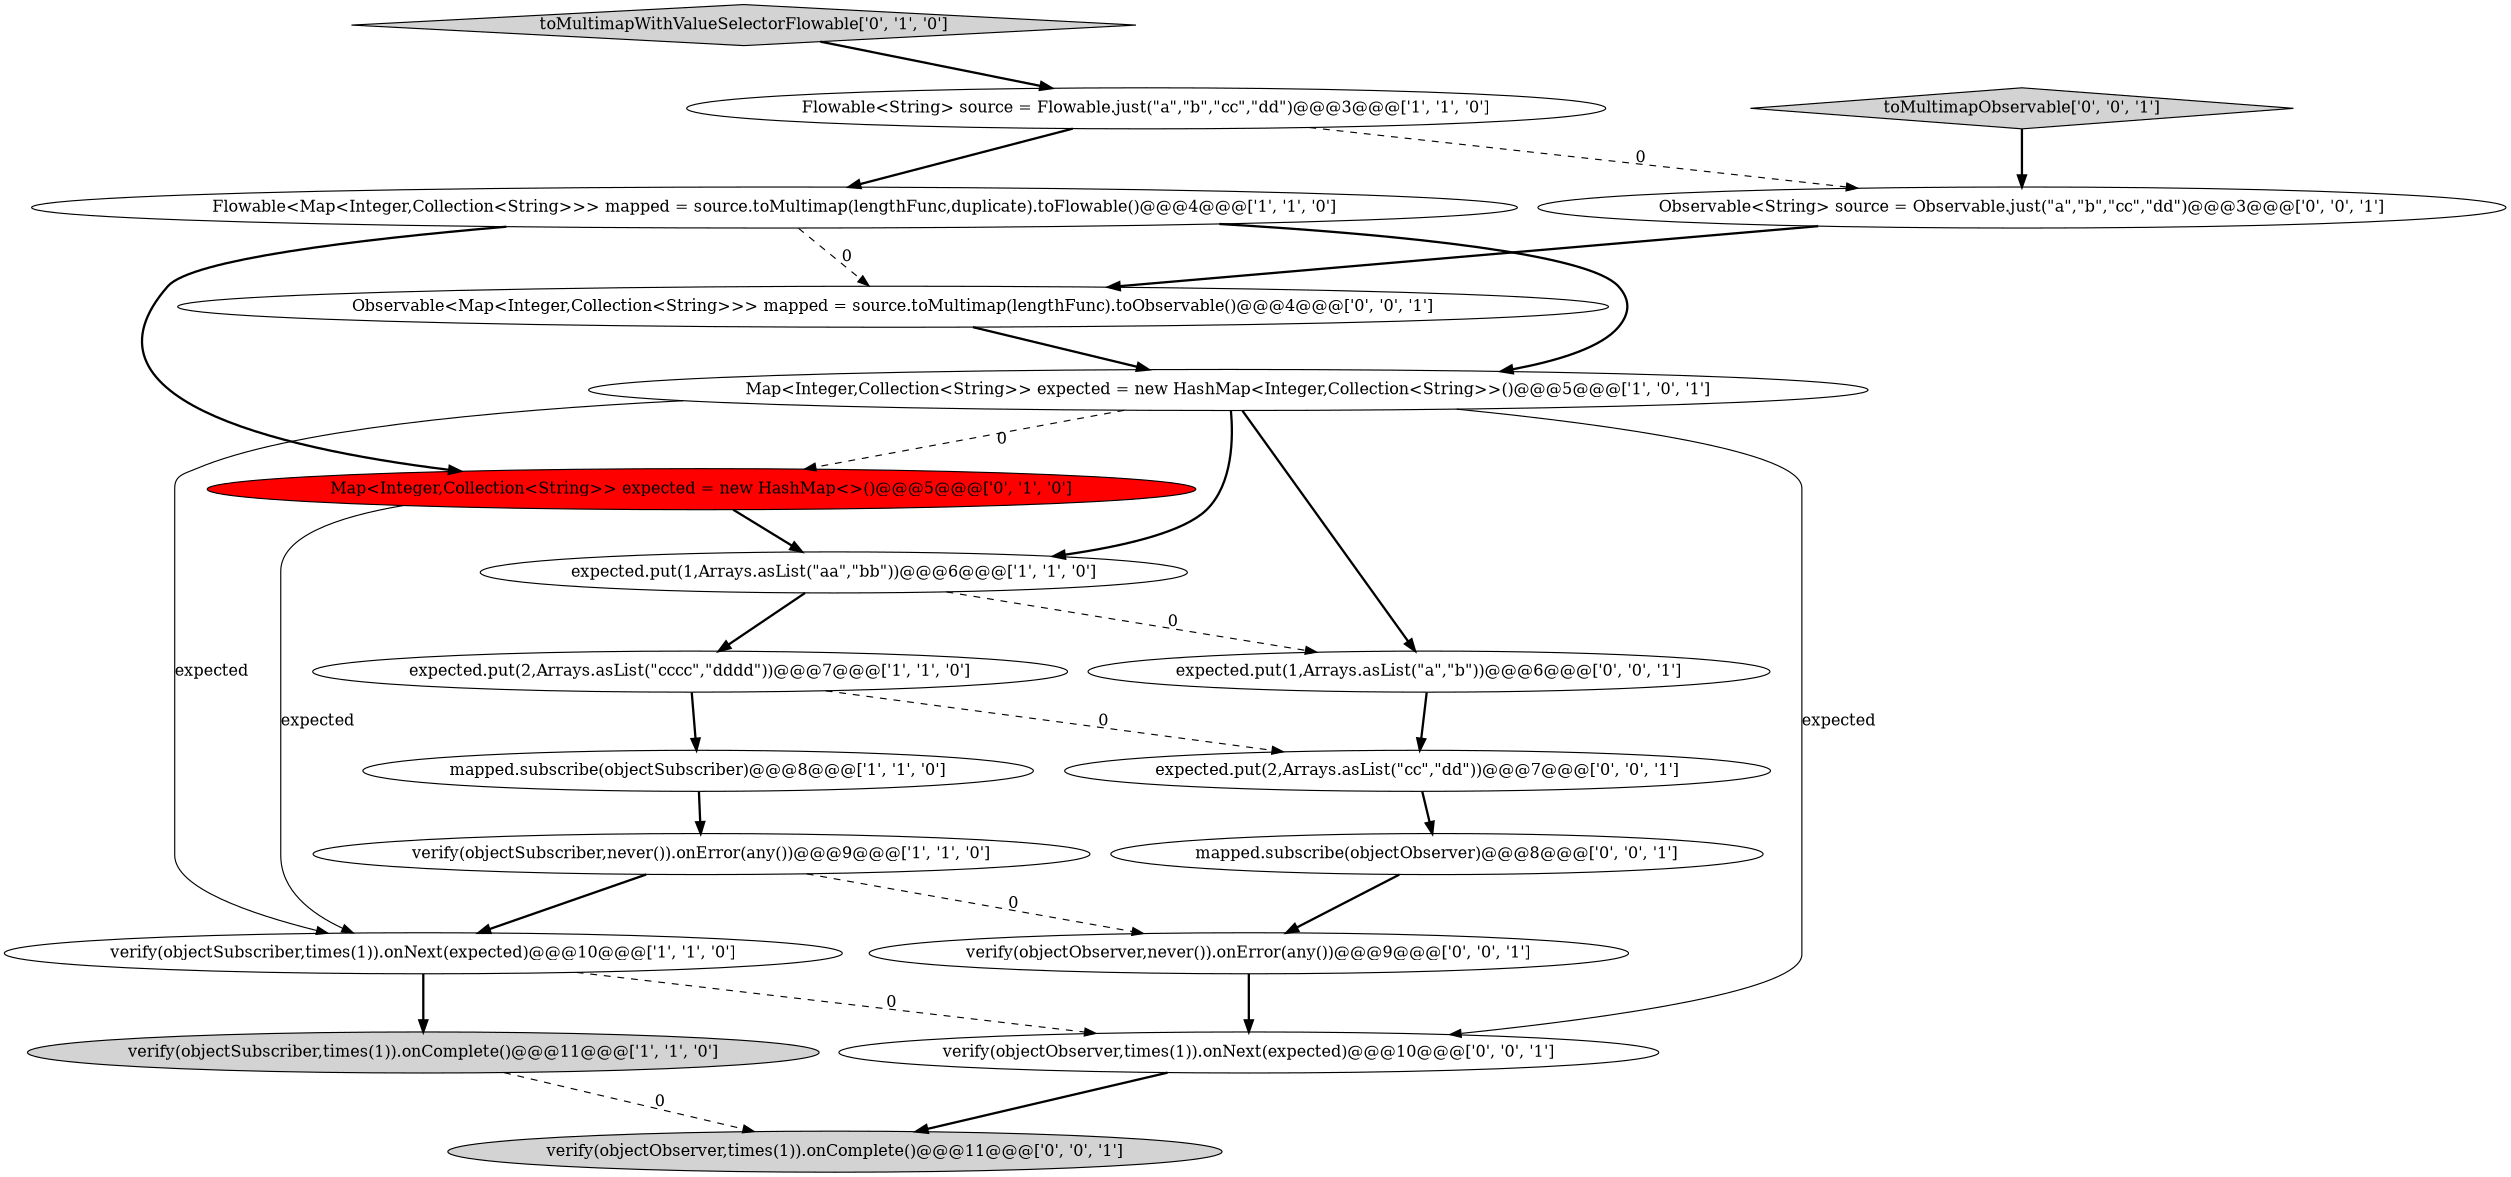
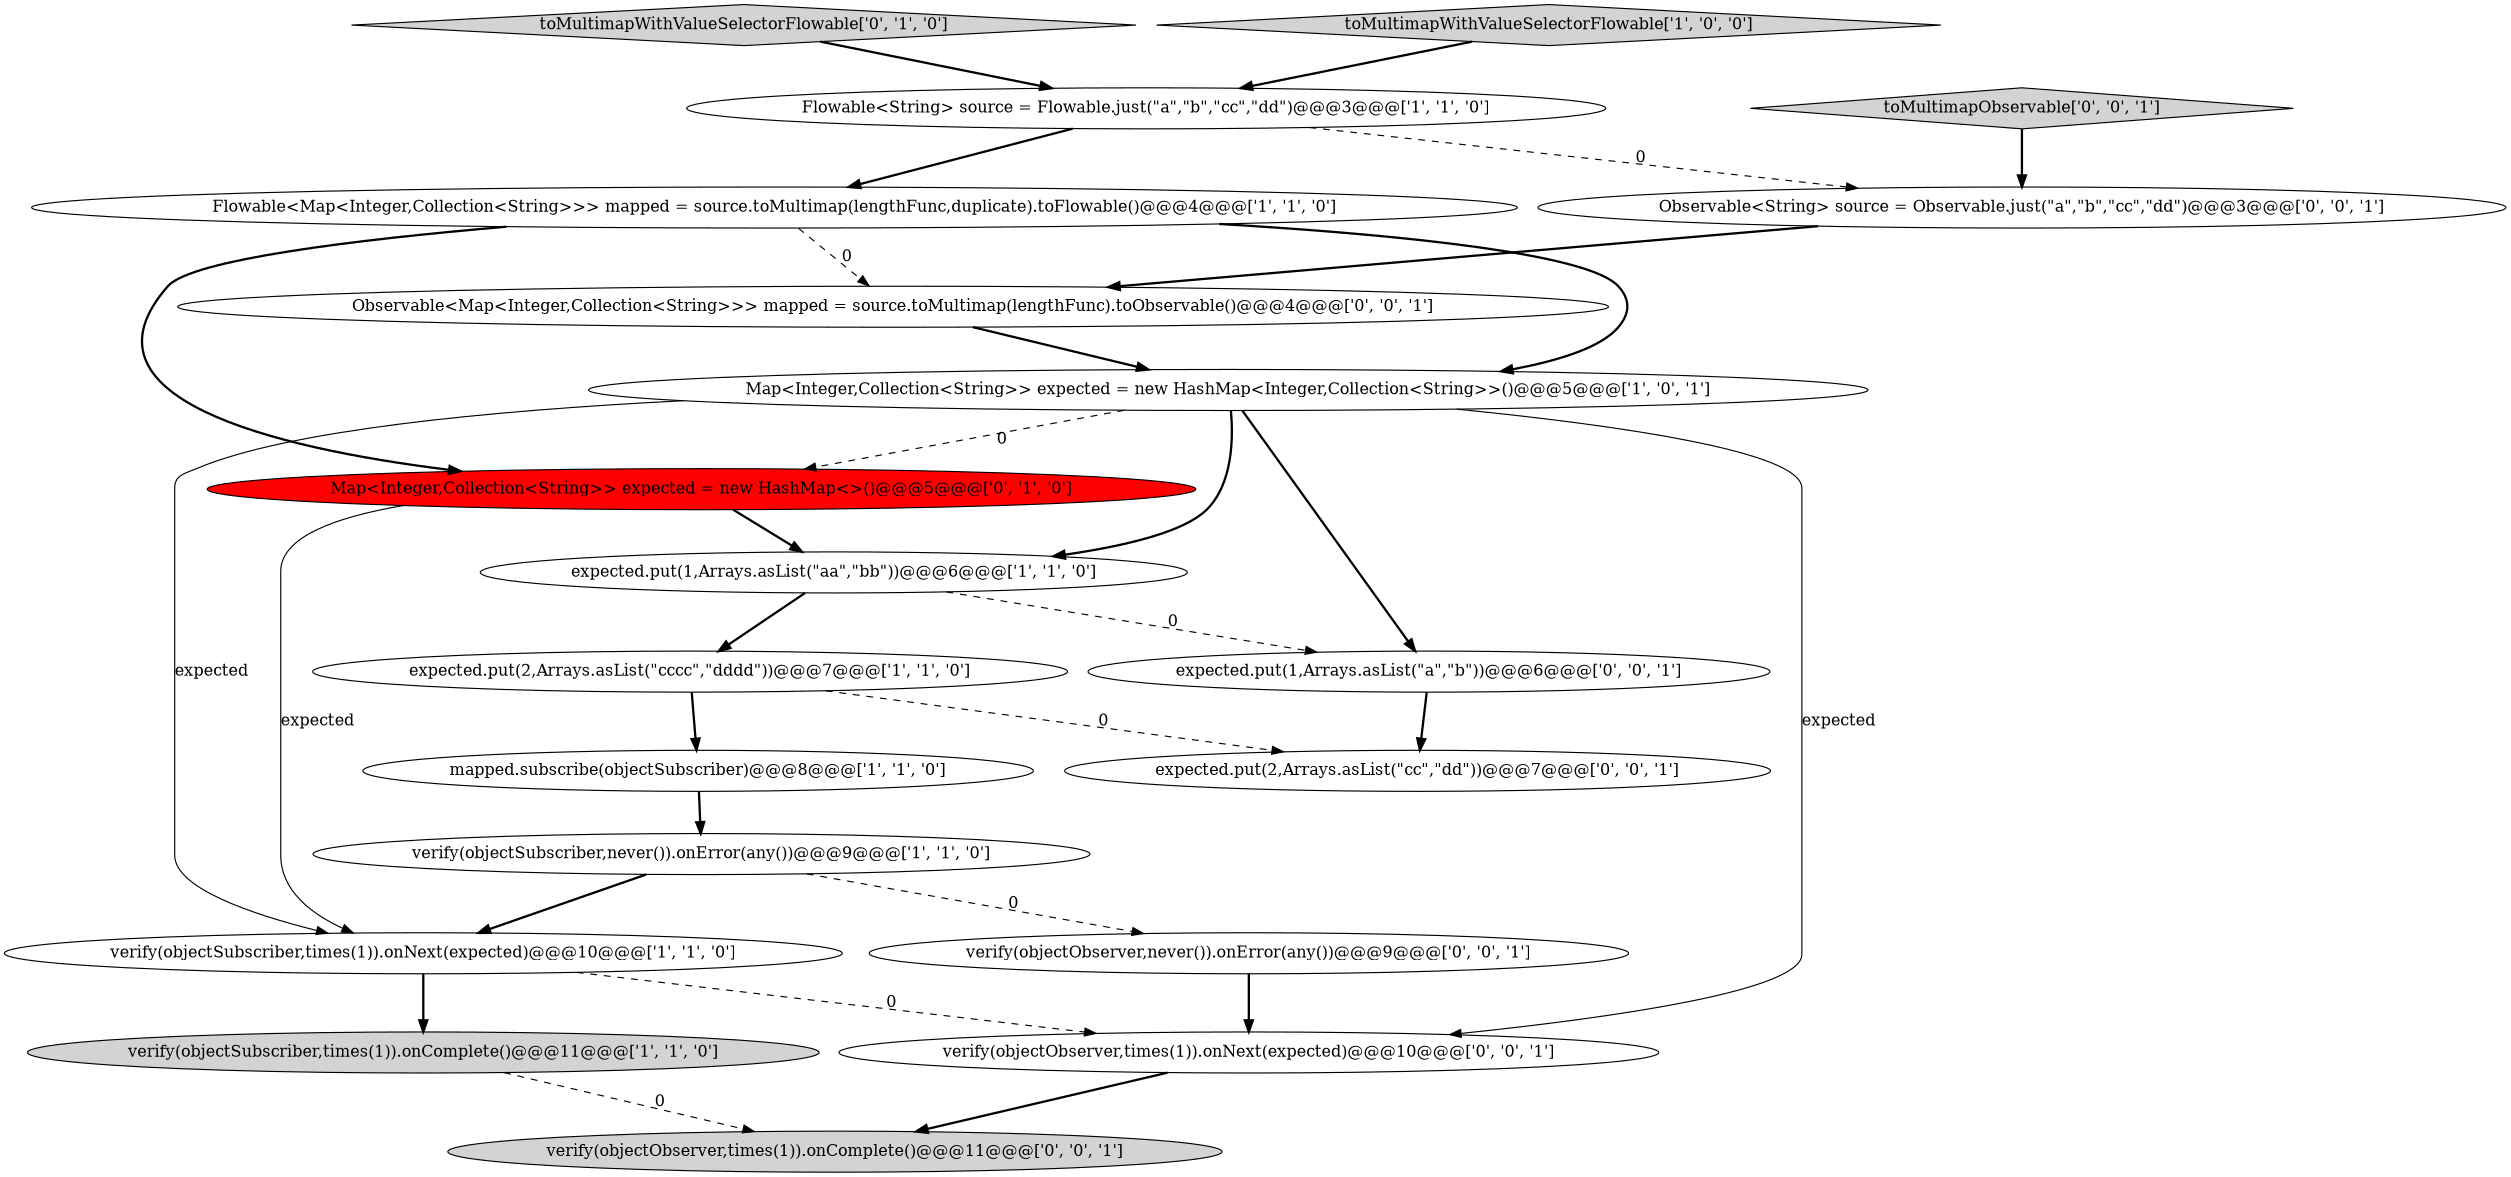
node "toMultimapWithValueSelectorFlowable['1', '0', '0']": added
node "mapped.subscribe(objectObserver)@@@8@@@['0', '0', '1']": removed
